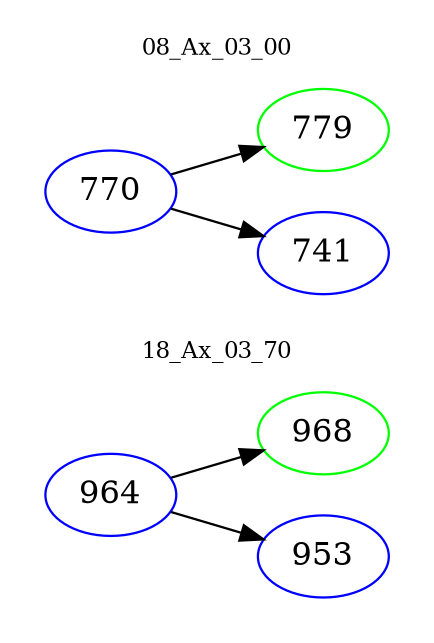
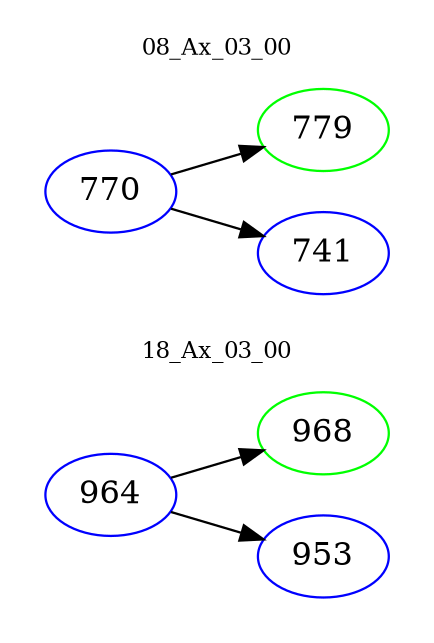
cluster "18_Ax_03_70": label "18_Ax_03_70" -> "18_Ax_03_00"
